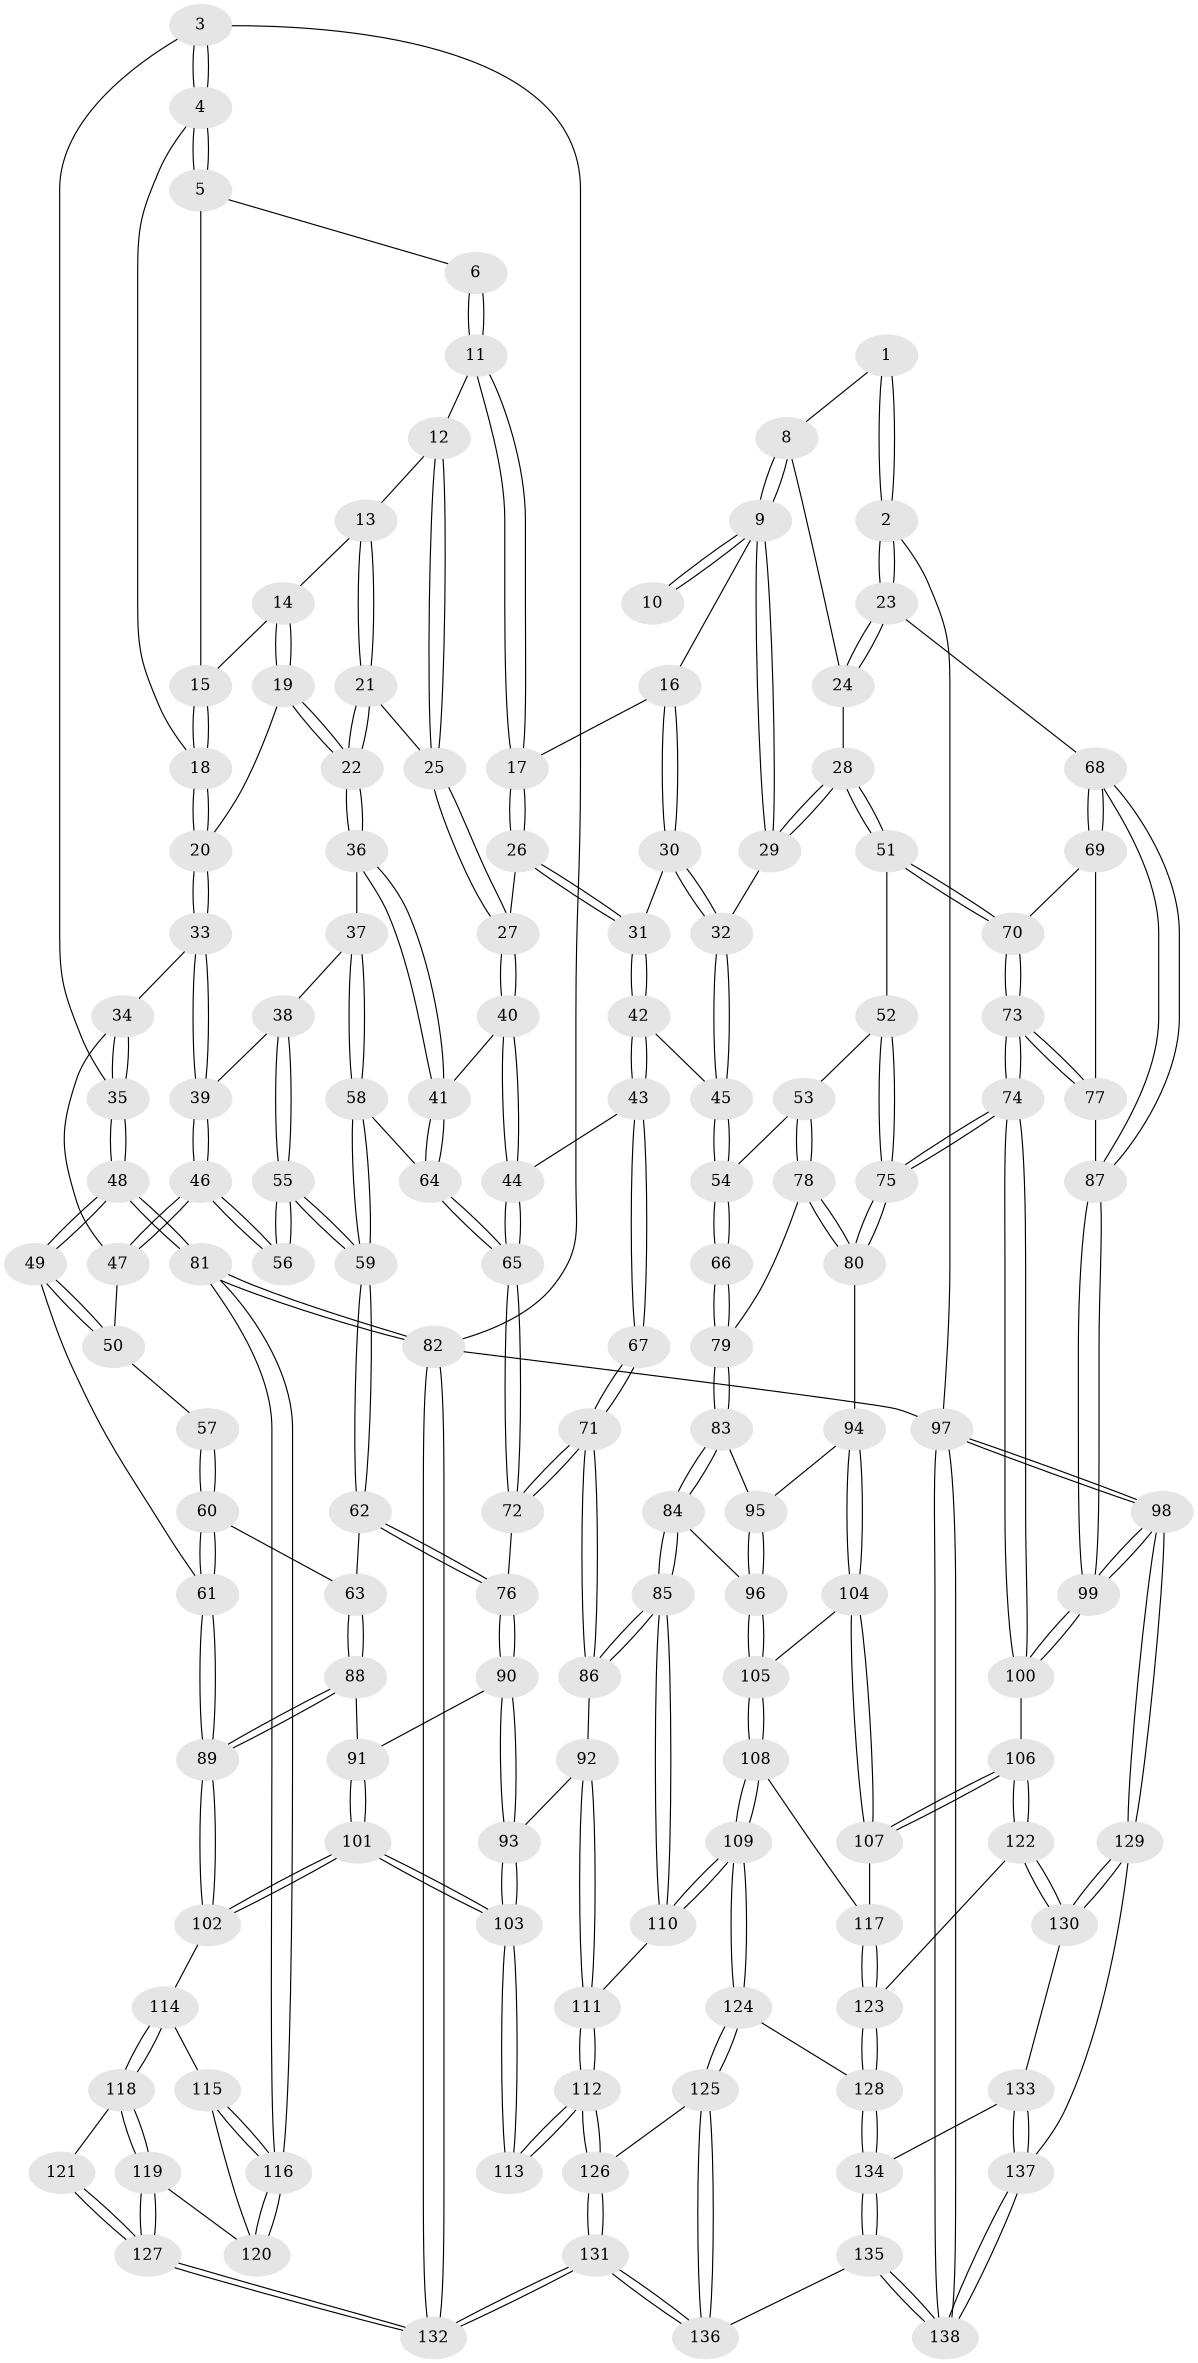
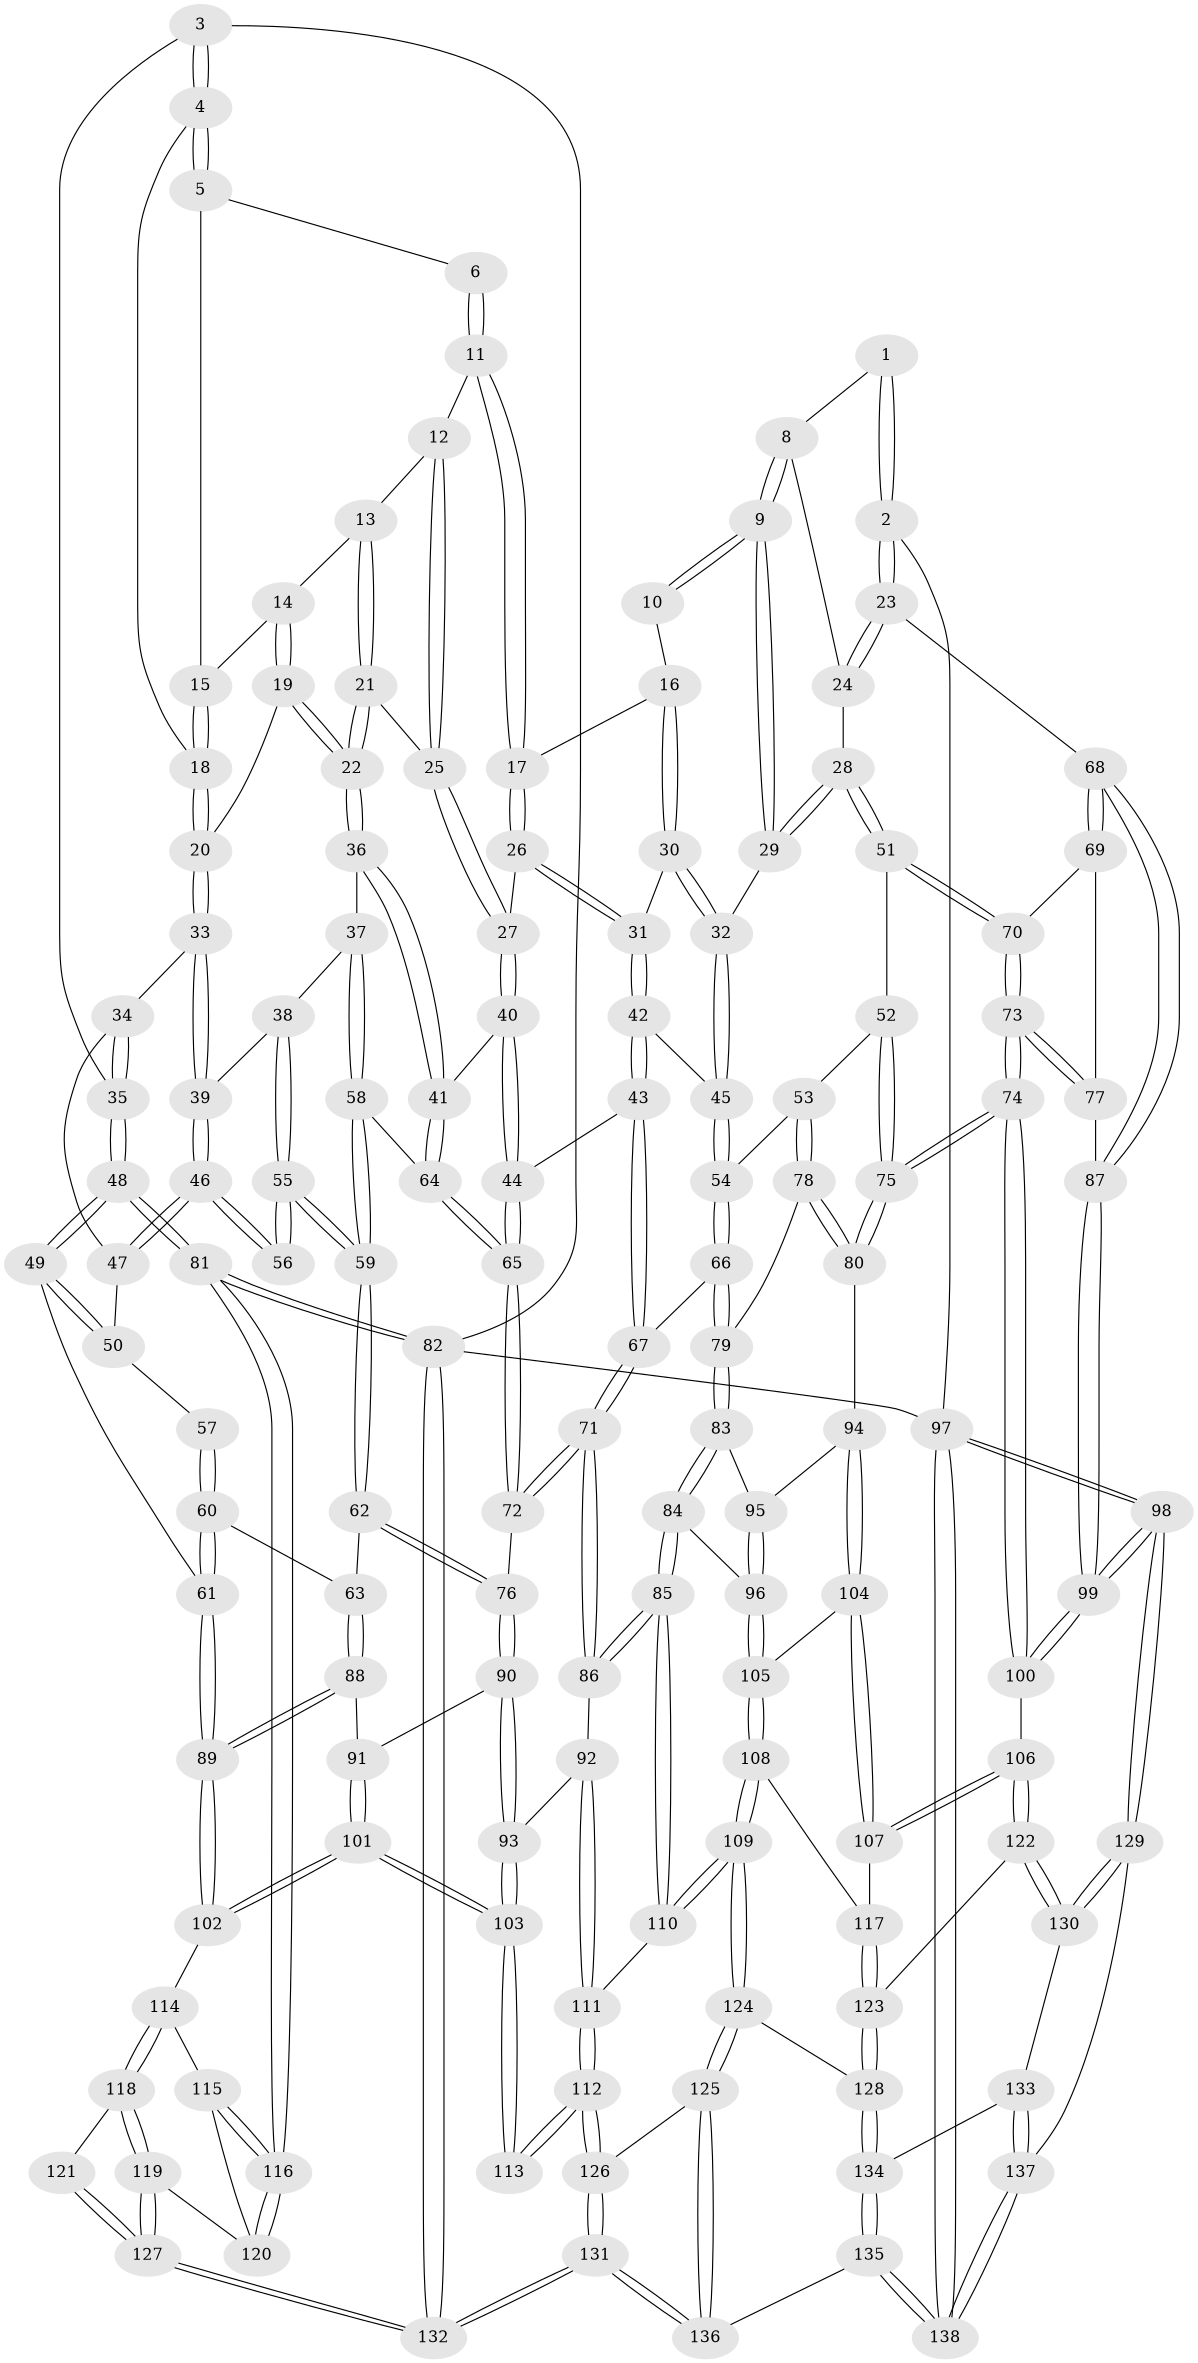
edge "9" -- "16": now "10" -- "16"
edge "66" -- "67": added
